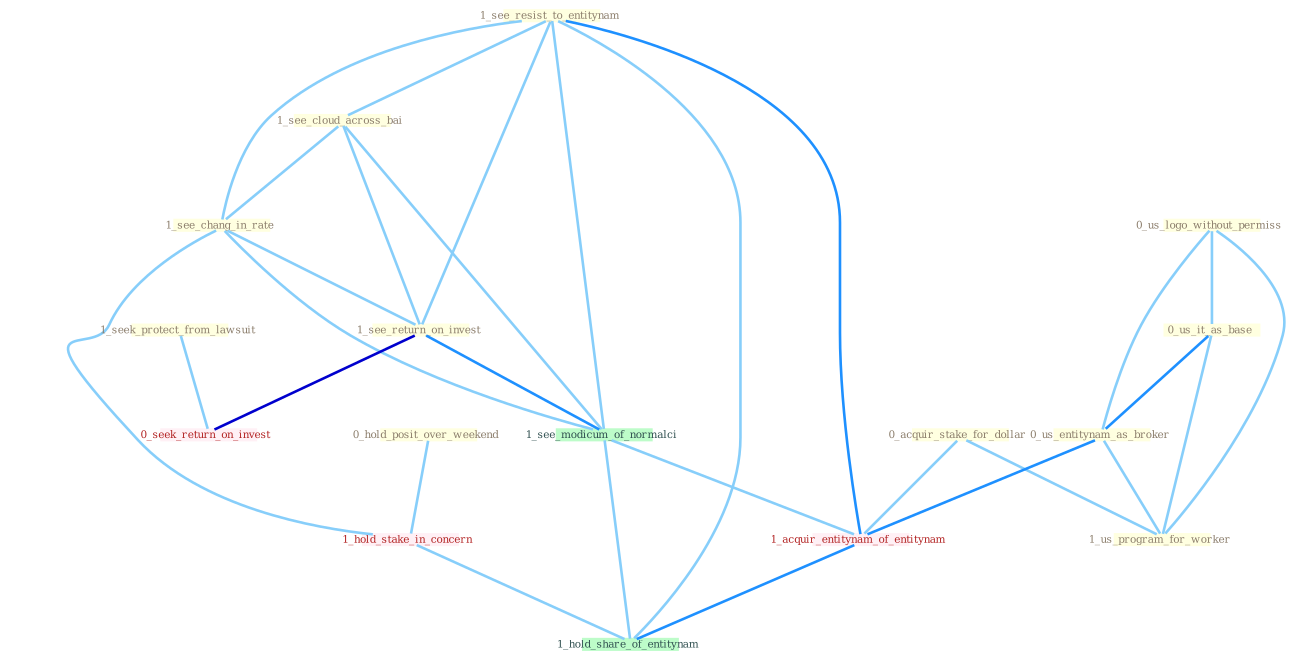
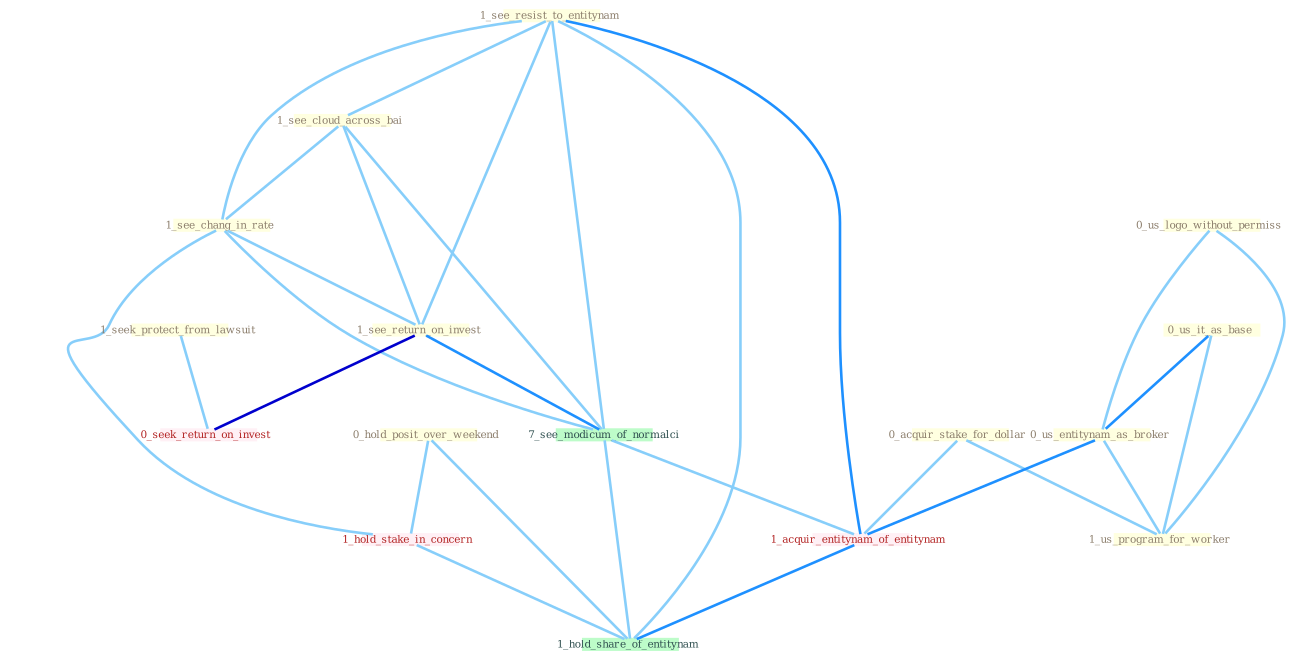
edge "0_us_logo_without_permiss" -- "0_us_it_as_base": removed
node "1_see_modicum_of_normalci": label "1_see_modicum_of_normalci" -> "7_see_modicum_of_normalci"
edge "0_hold_posit_over_weekend" -- "1_hold_share_of_entitynam": added
